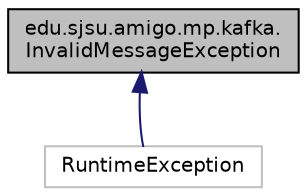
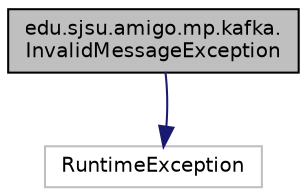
edge "RuntimeException" -> "edu.sjsu.amigo.mp.kafka. InvalidMessageException": reversed
